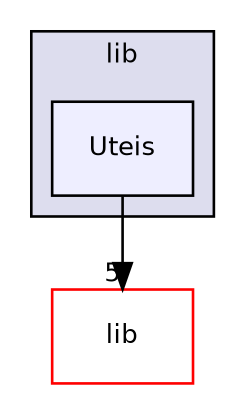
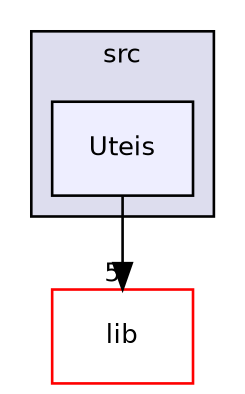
cluster "lib": label "lib" -> "src"
